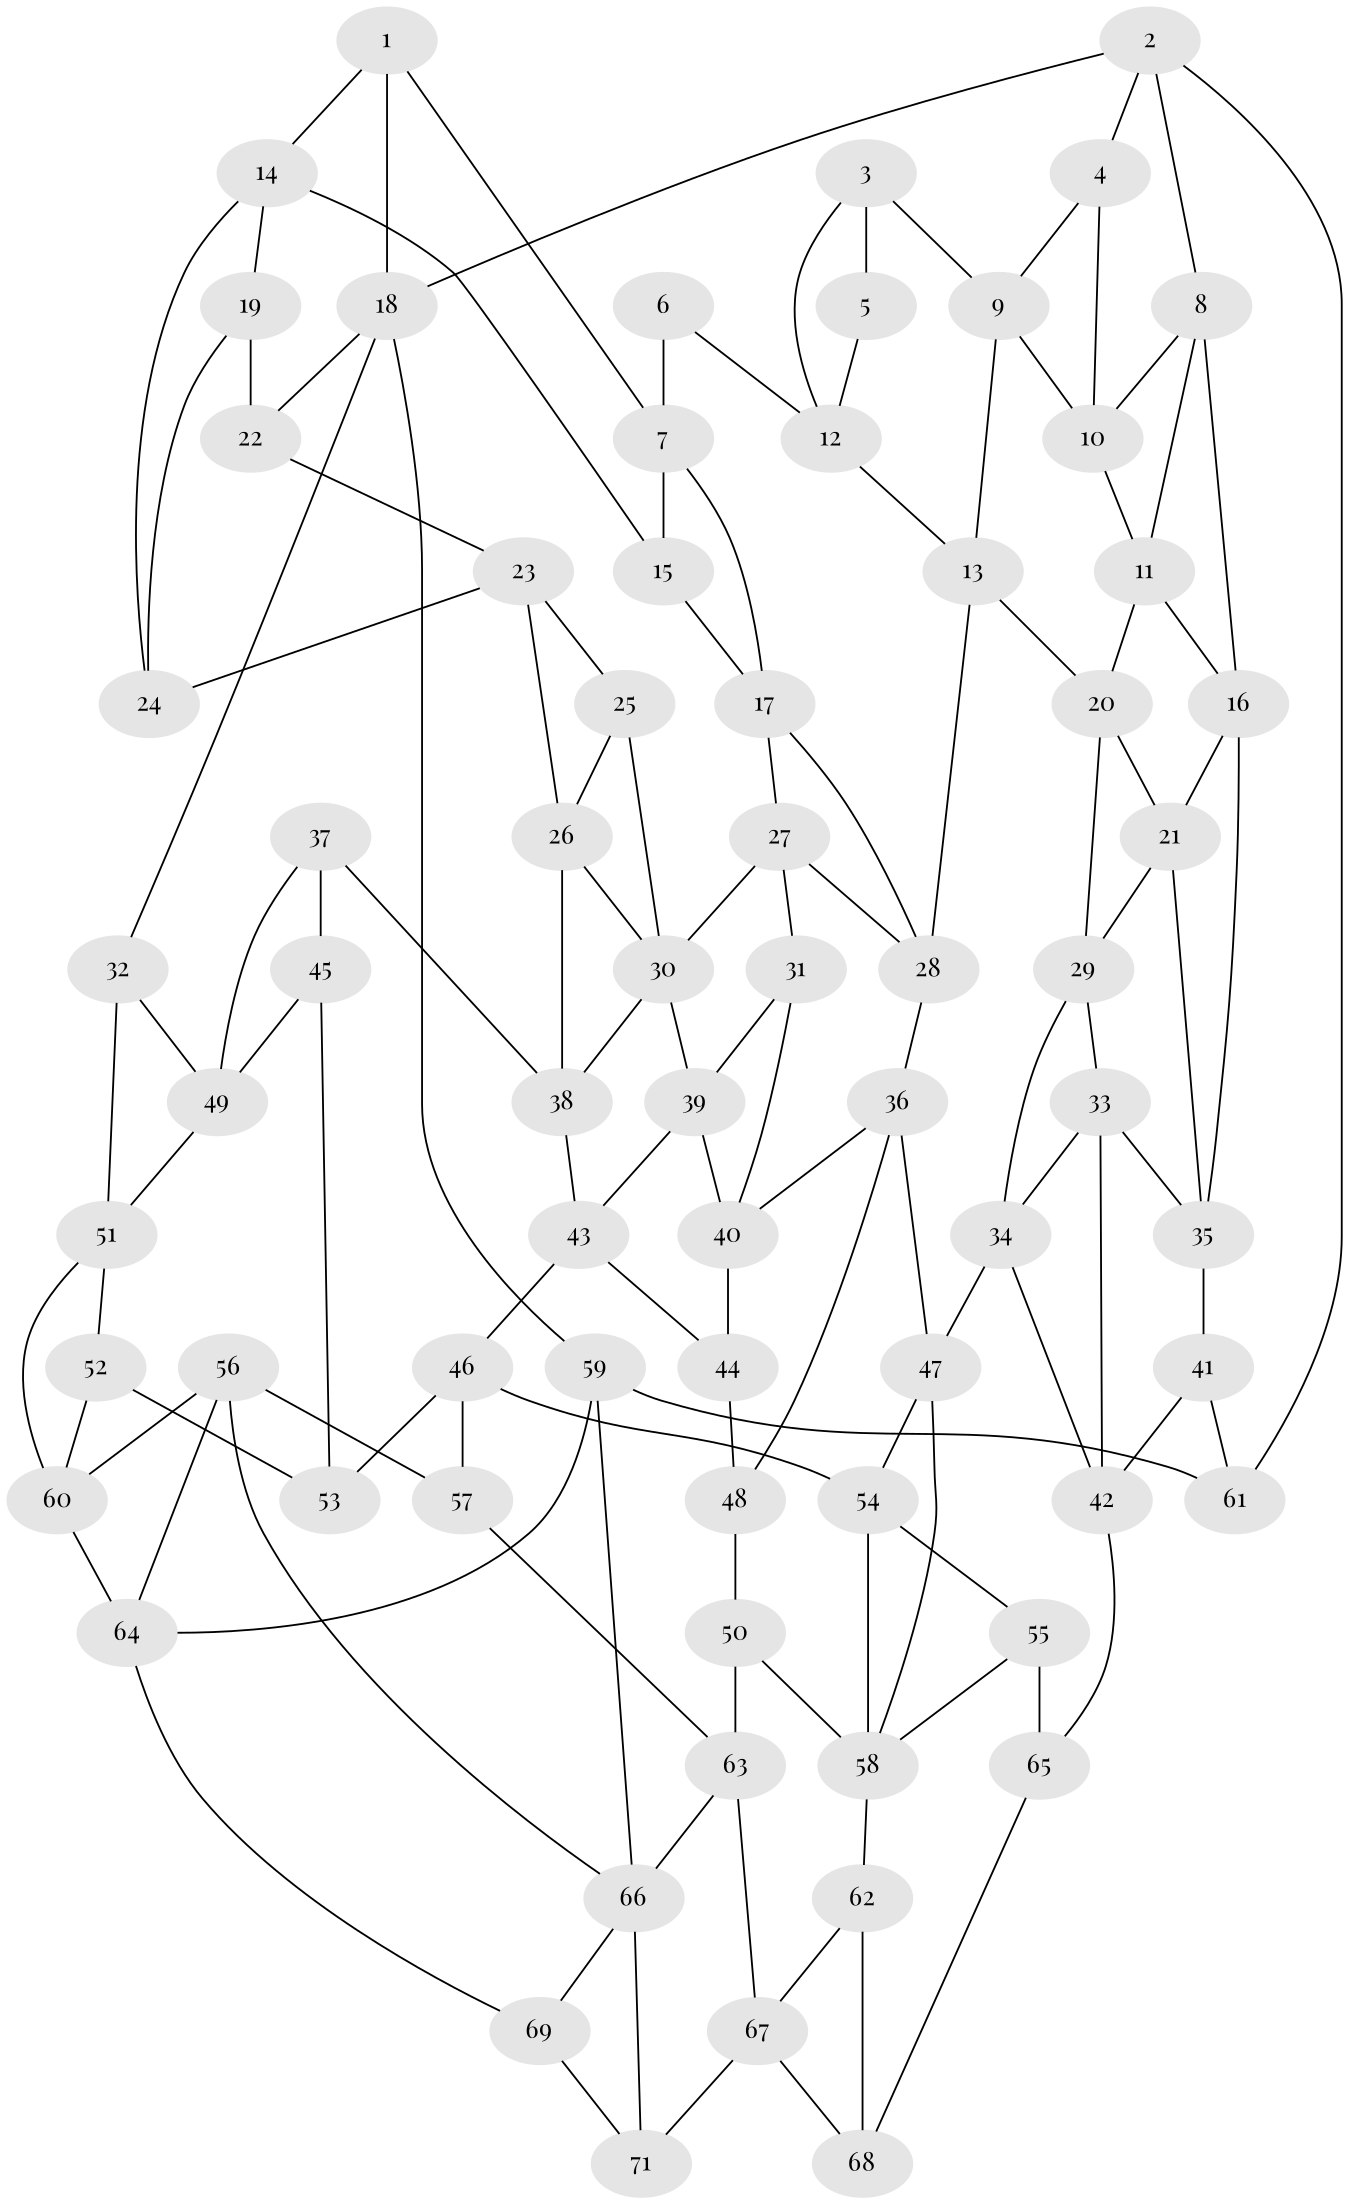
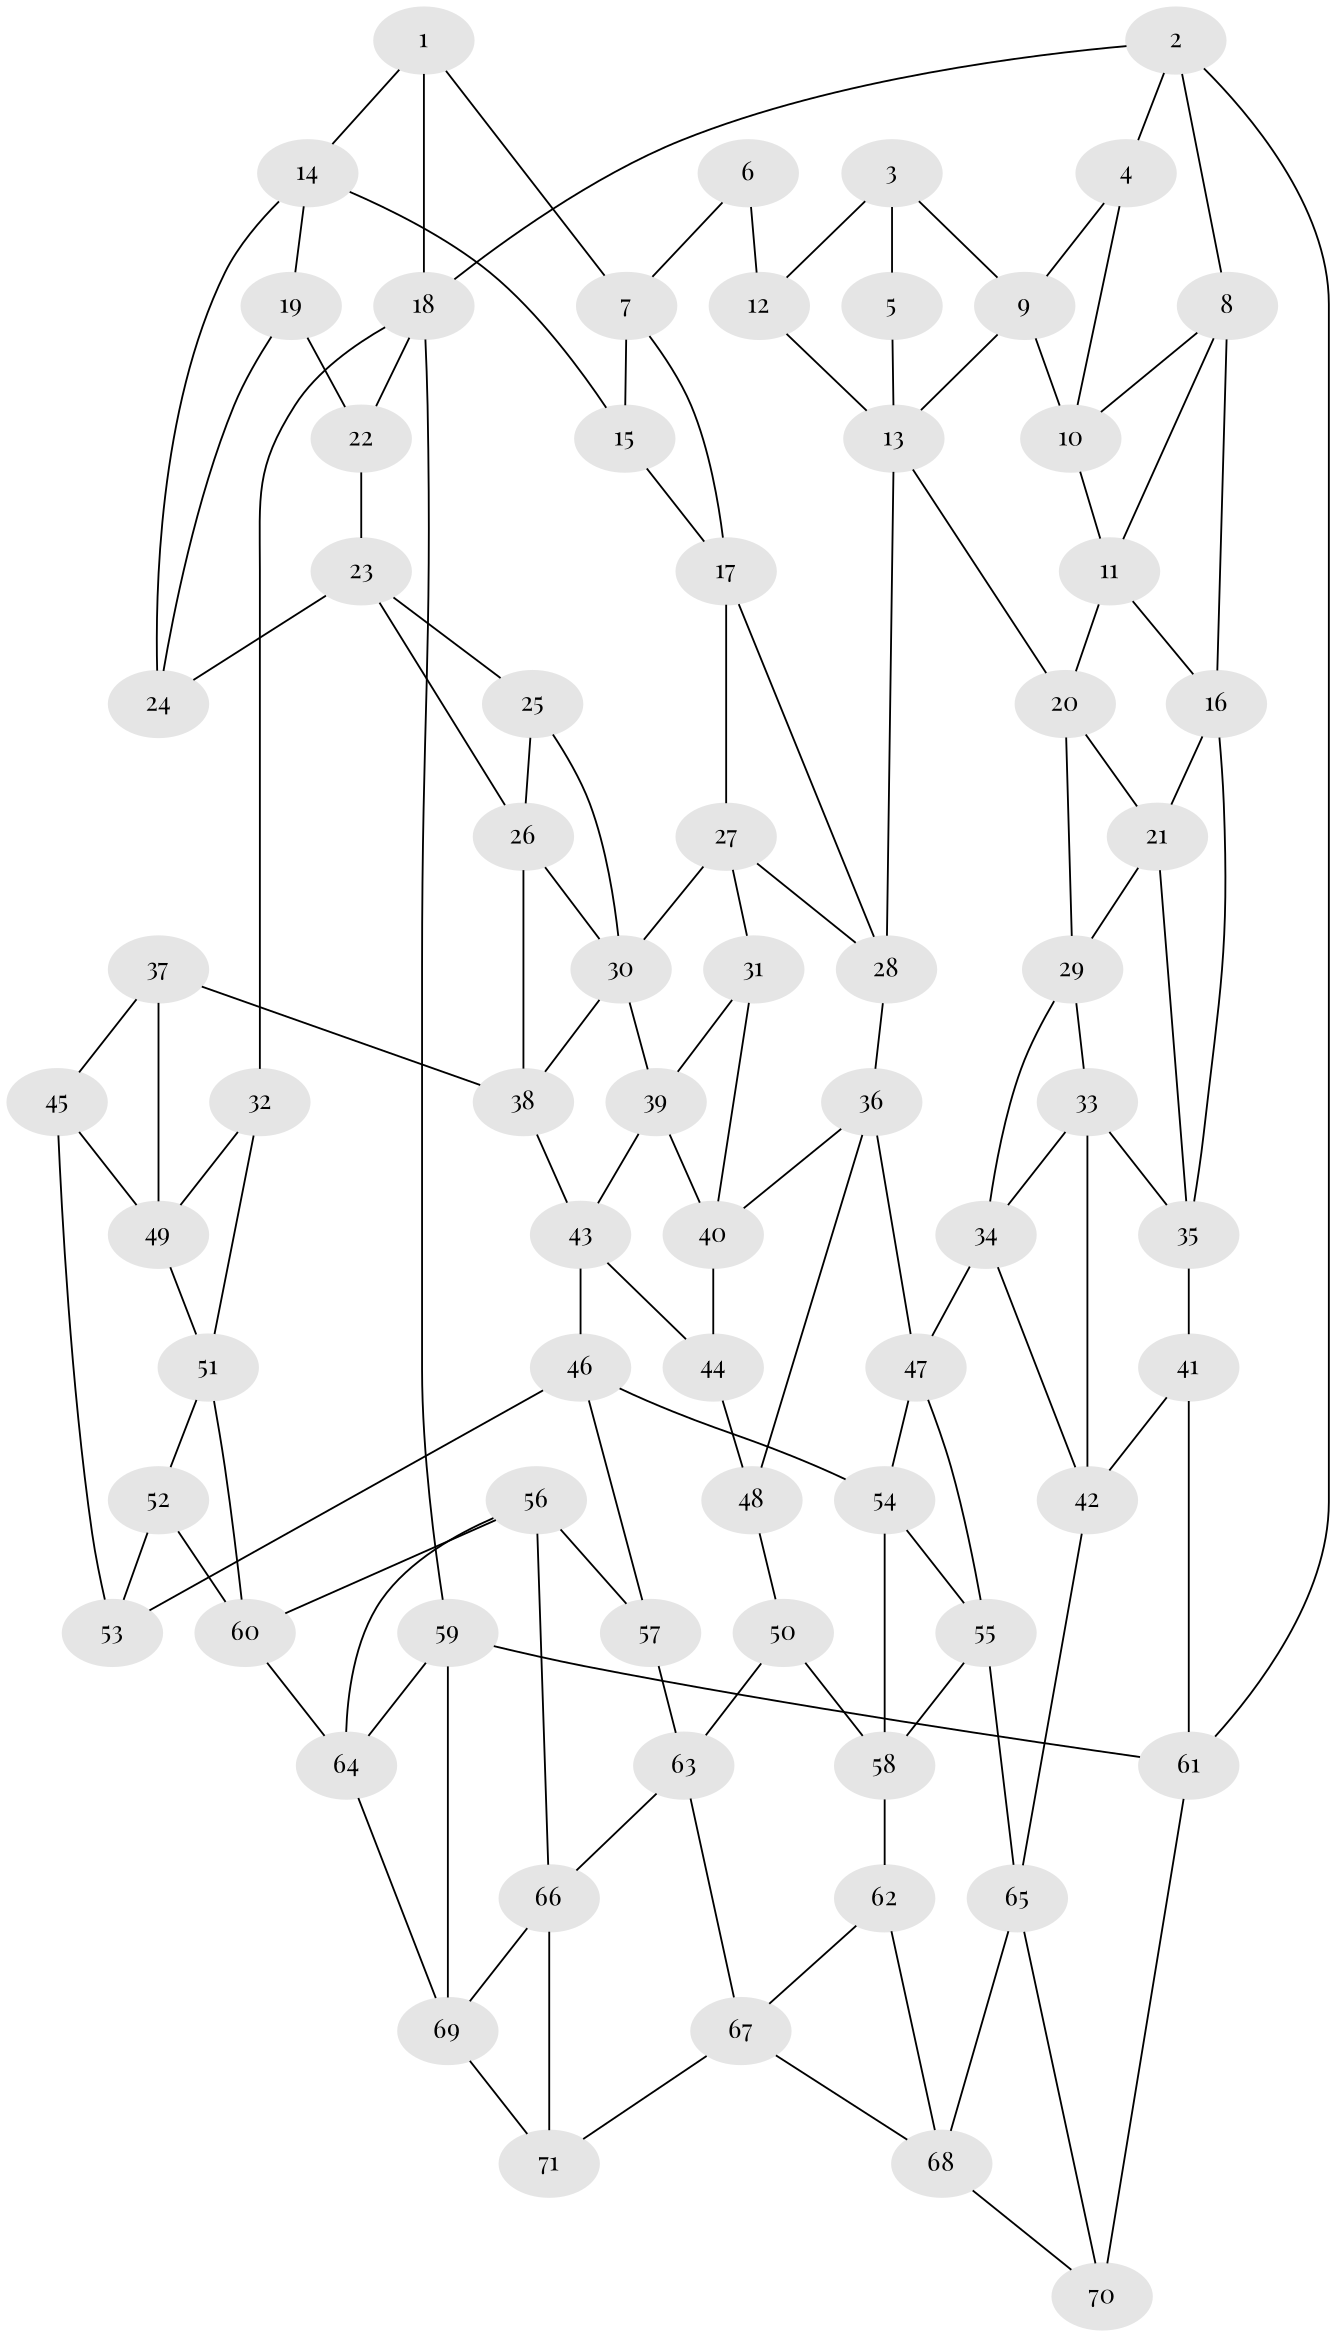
edge "5" -- "12": now "5" -- "13"
edge "47" -- "58": now "47" -- "55"
edge "59" -- "66": now "59" -- "69"
node "70": added
